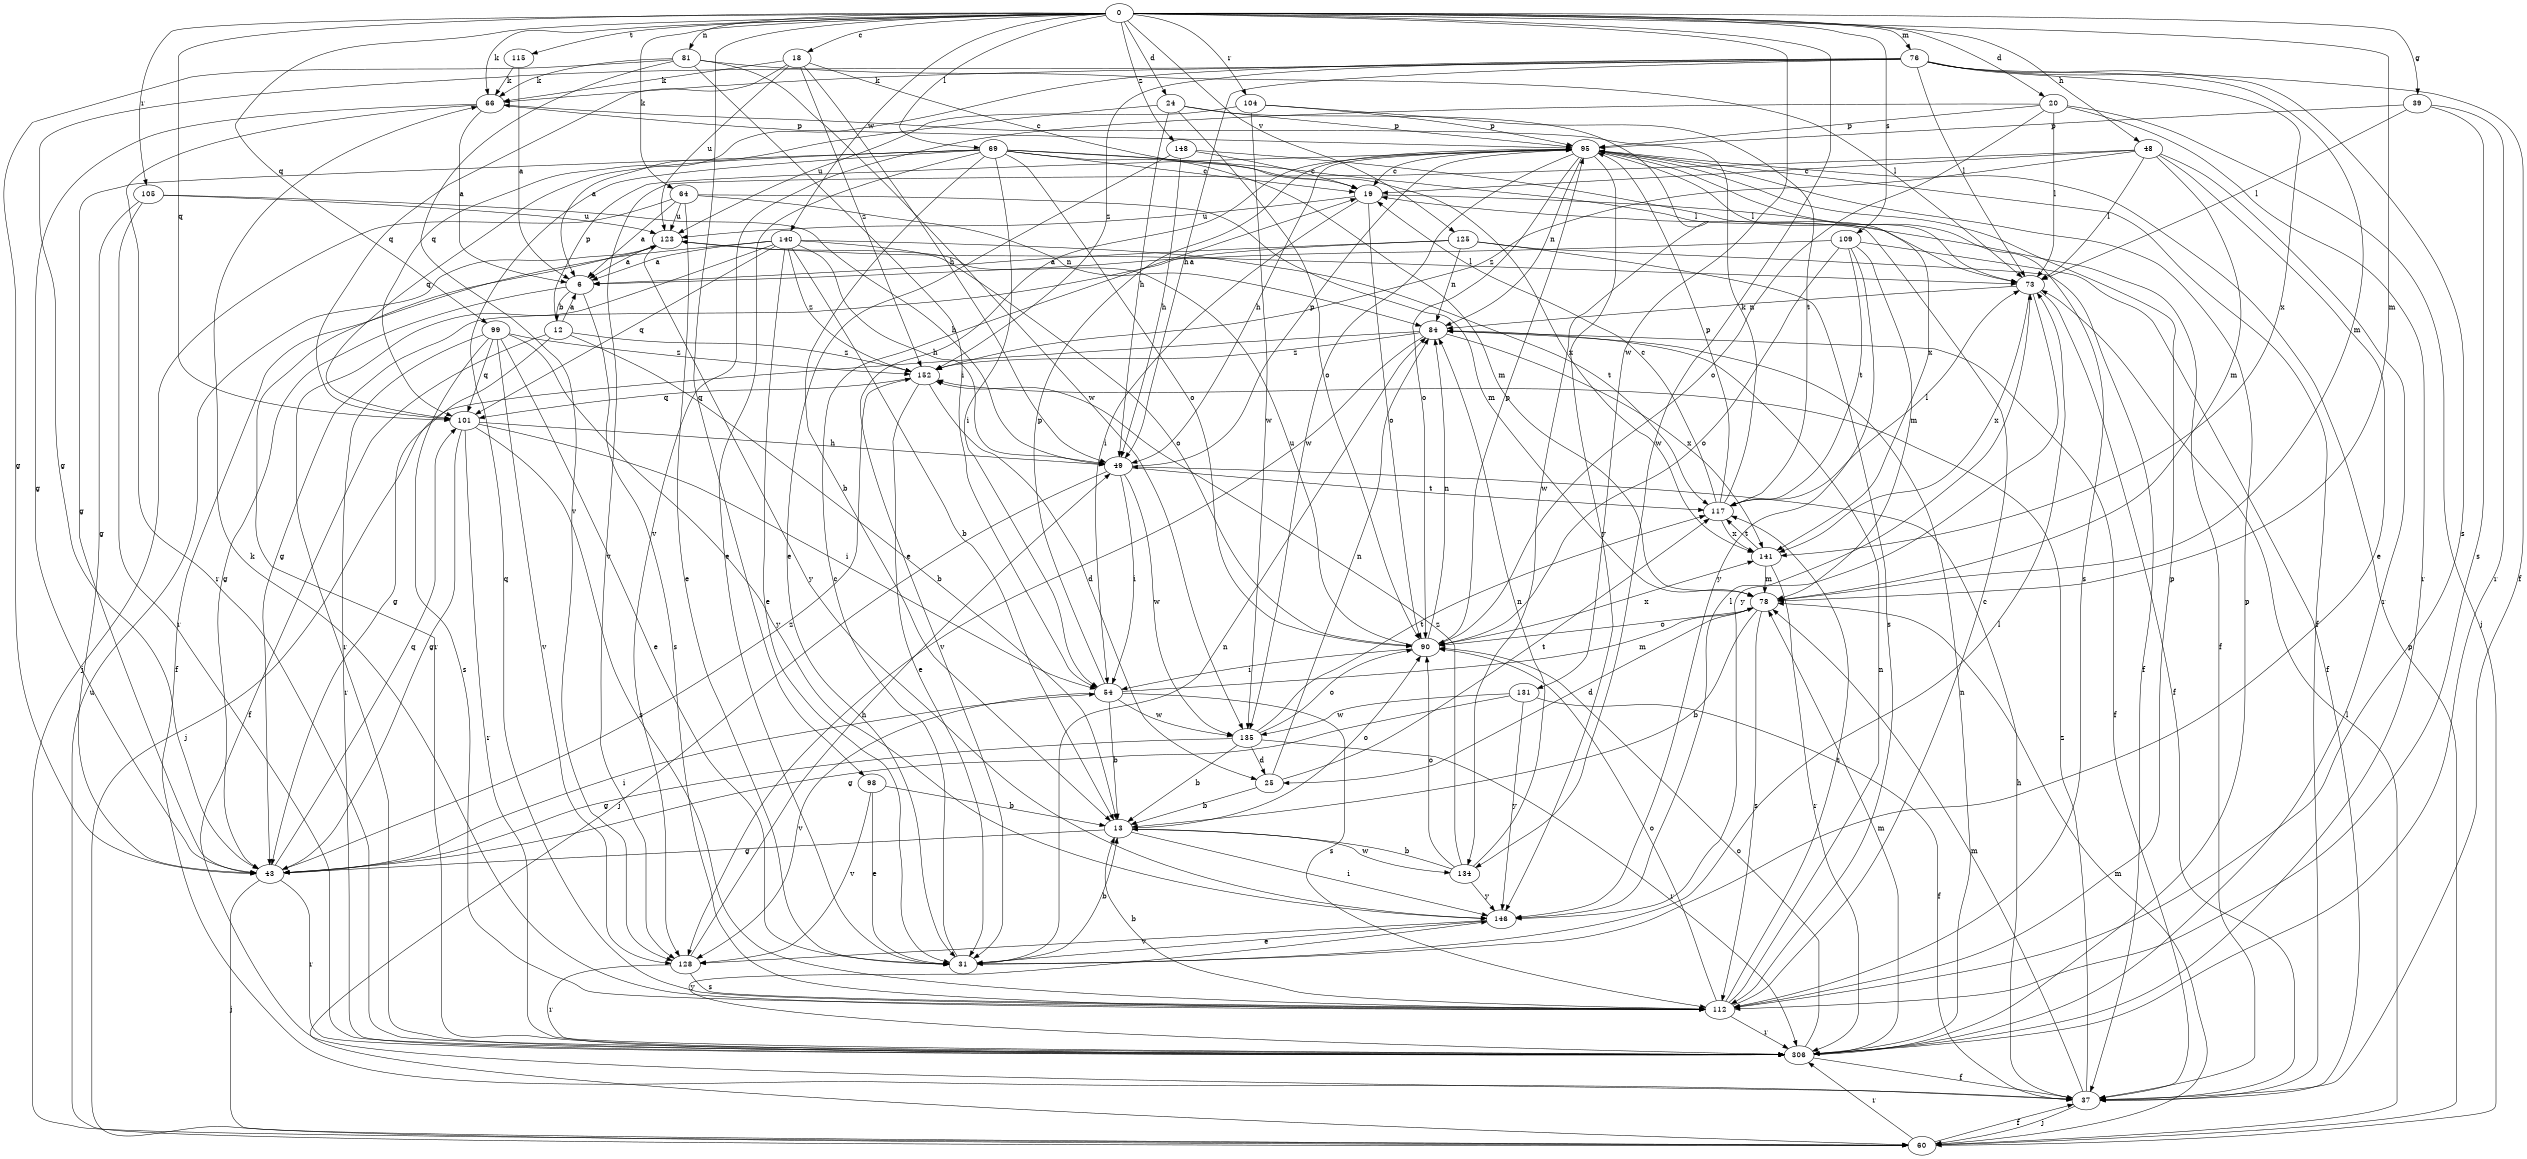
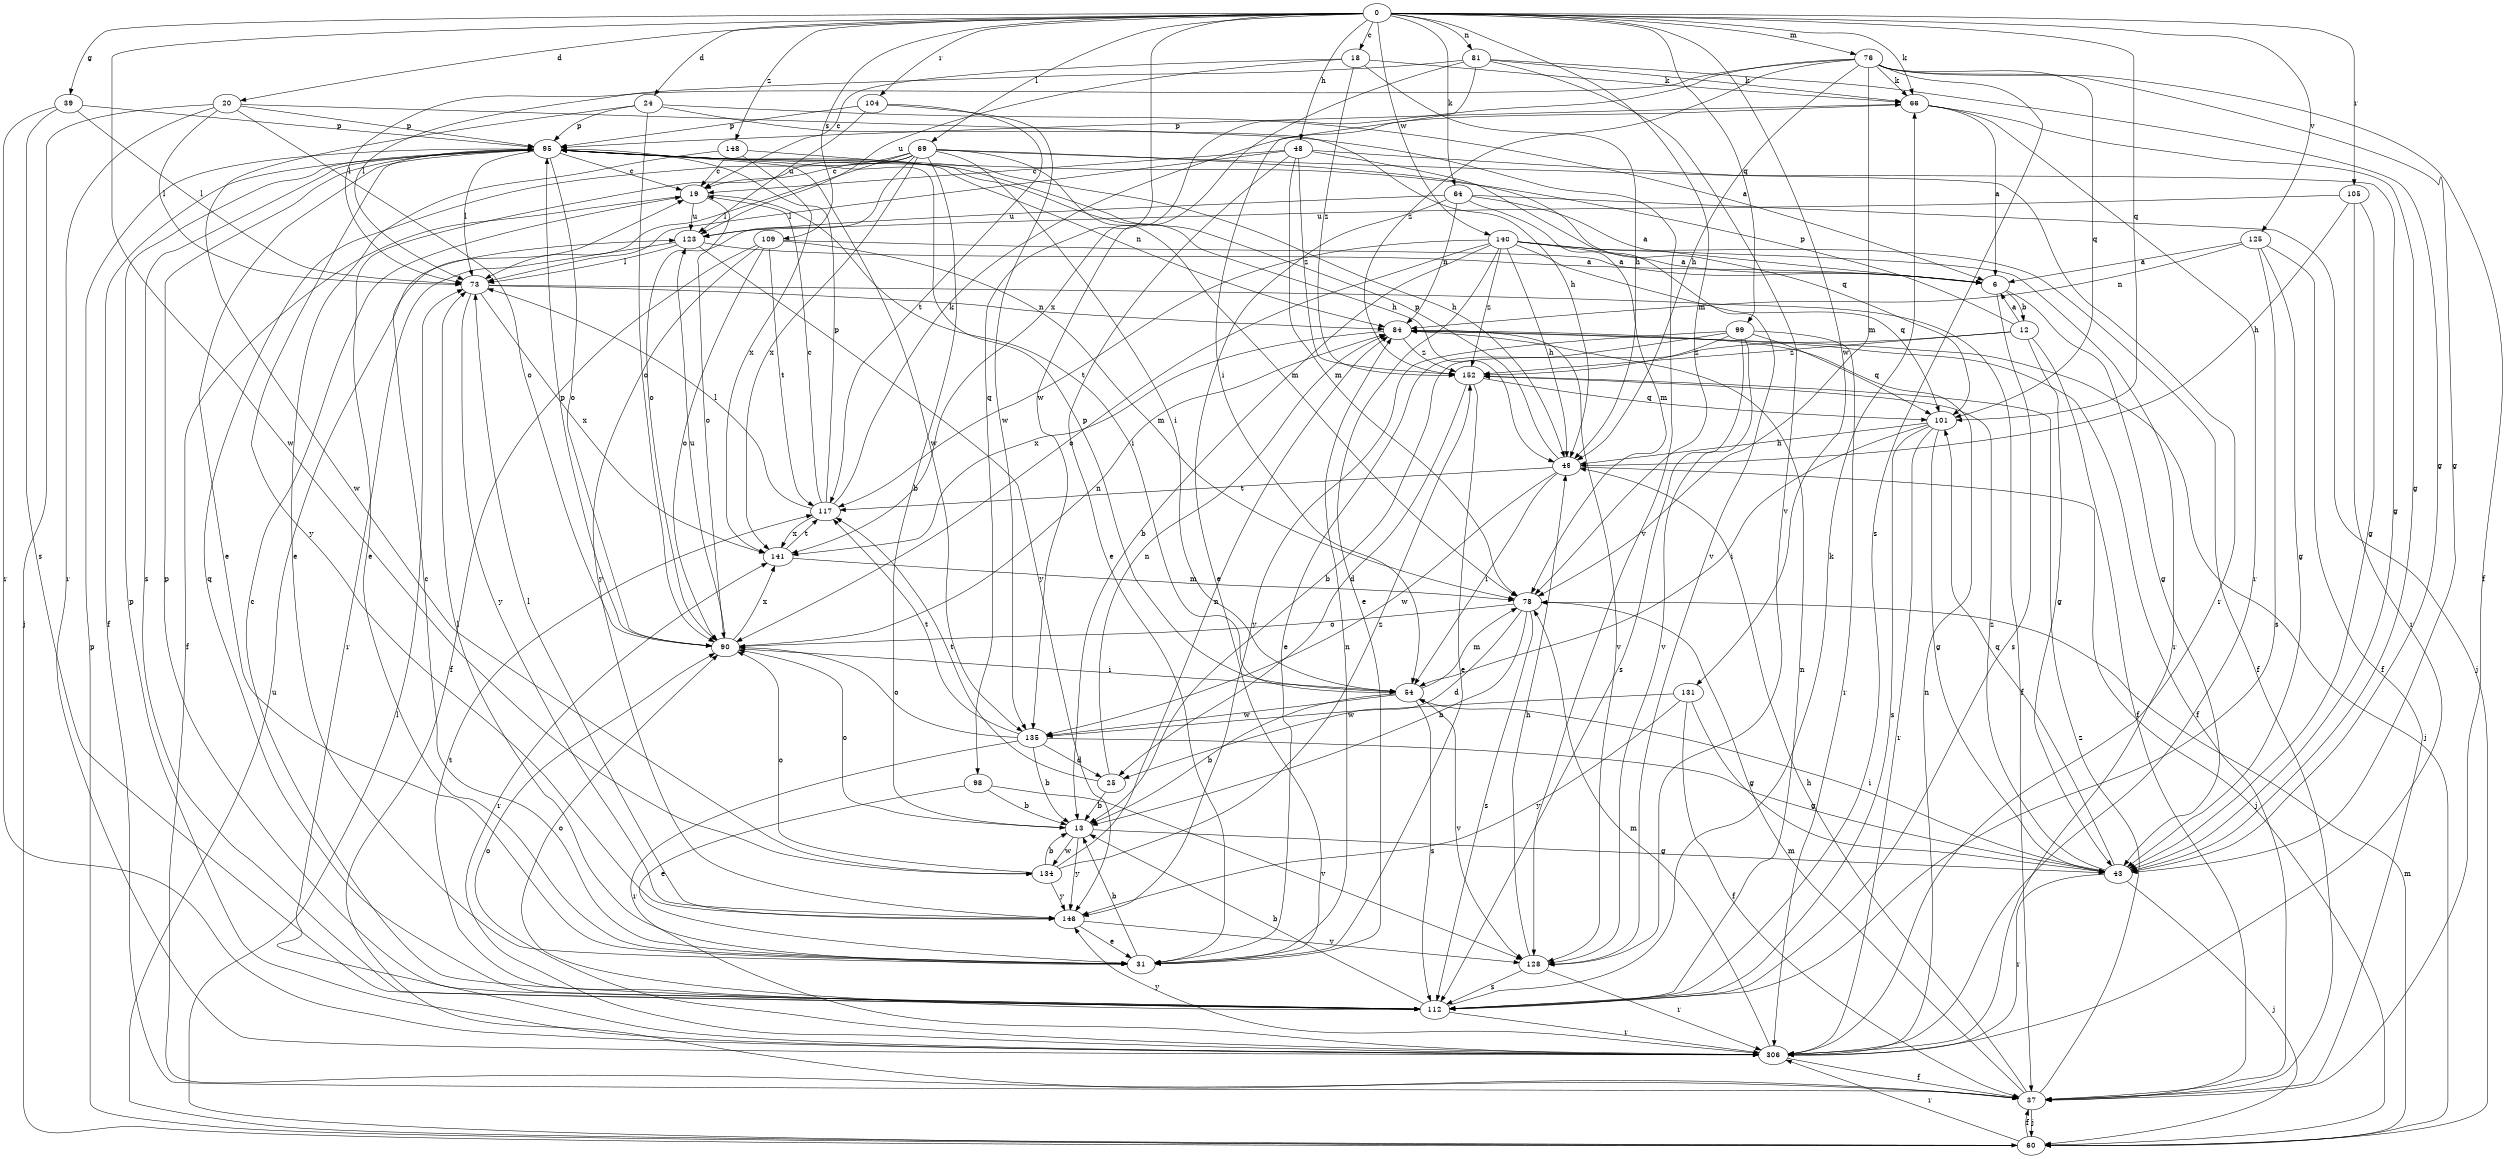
node "115": removed
edge "18" -> "101": removed, label "q"
edge "141" -> "306": reversed
edge "13" -> "146": label "i" -> "y"
